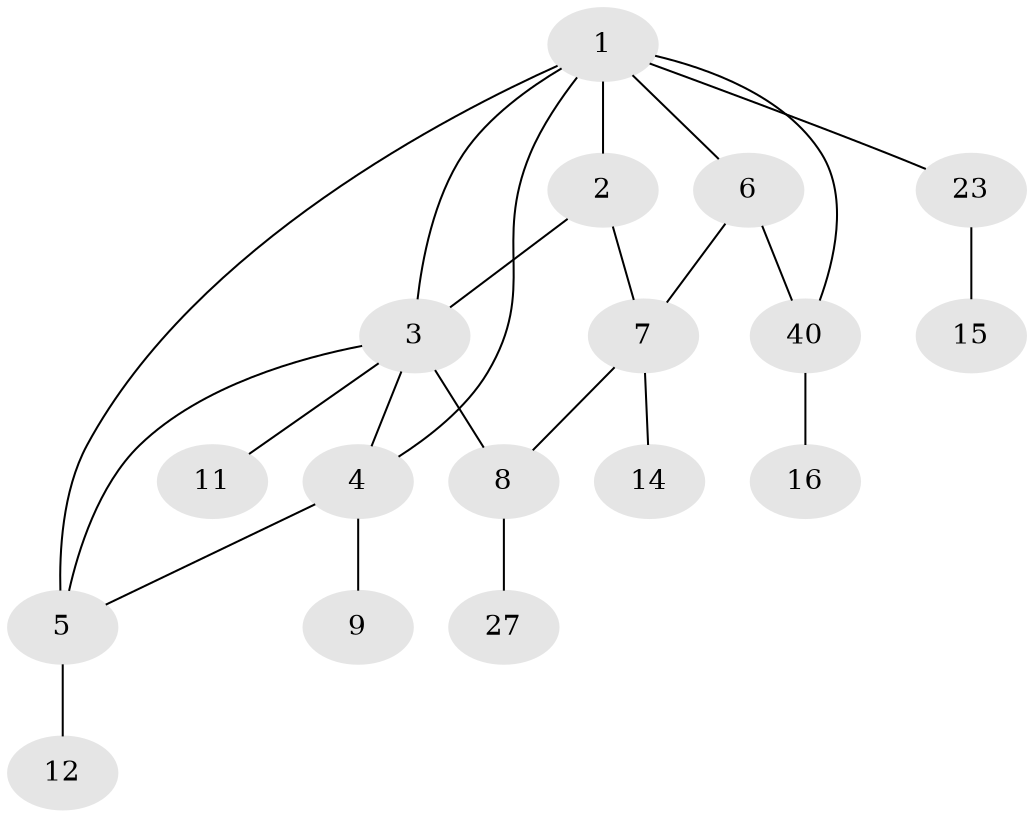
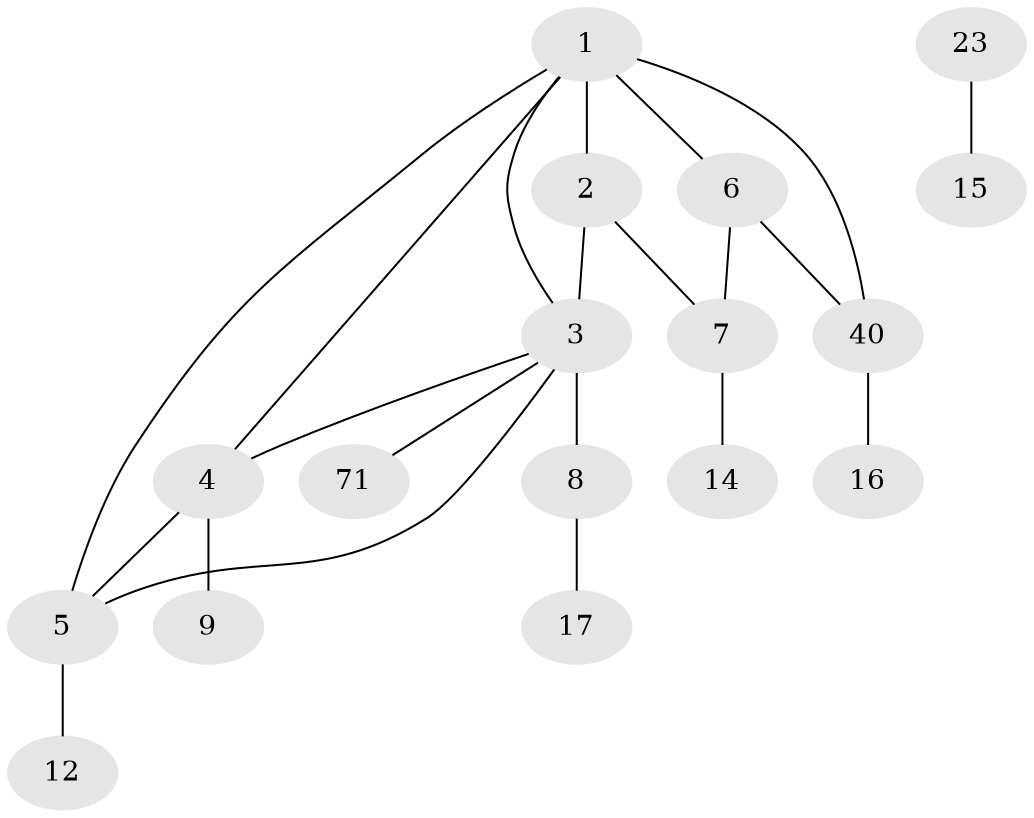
edge "1" -- "23": removed
edge "7" -- "8": removed
node "11": label "11" -> "71"
node "27": label "27" -> "17"
